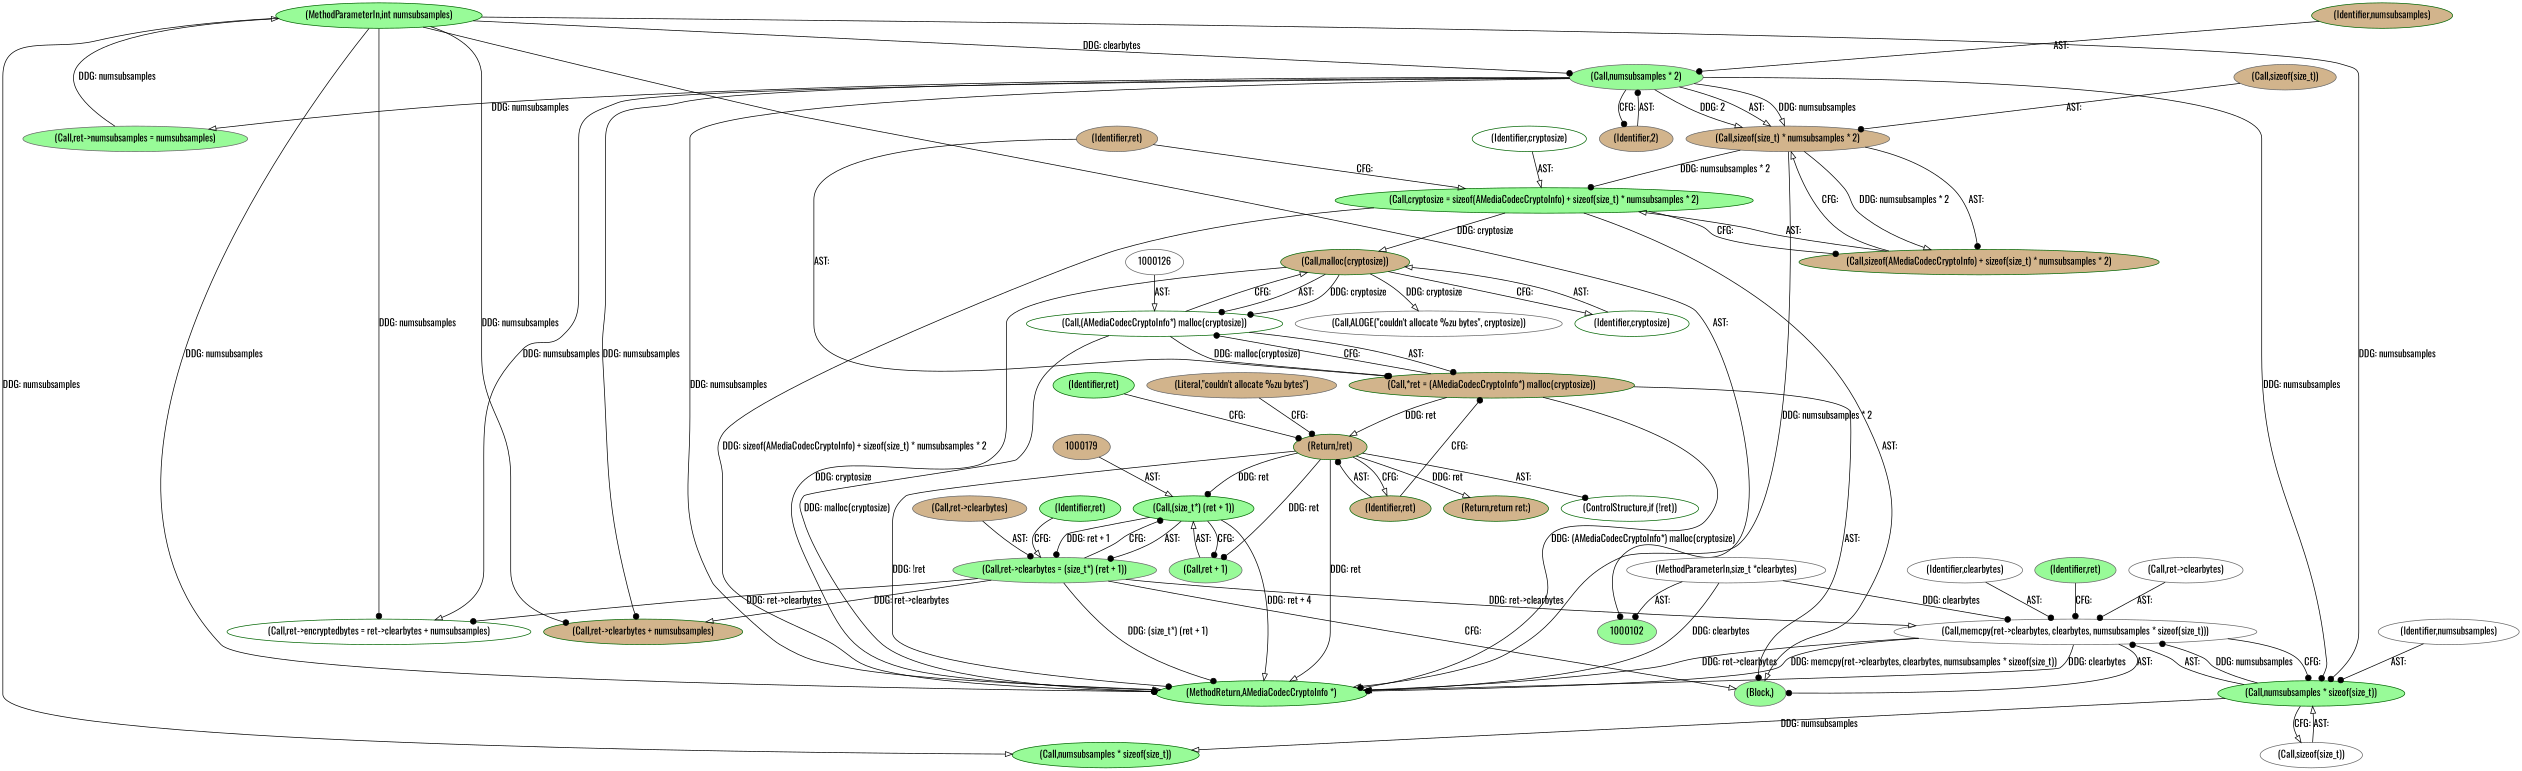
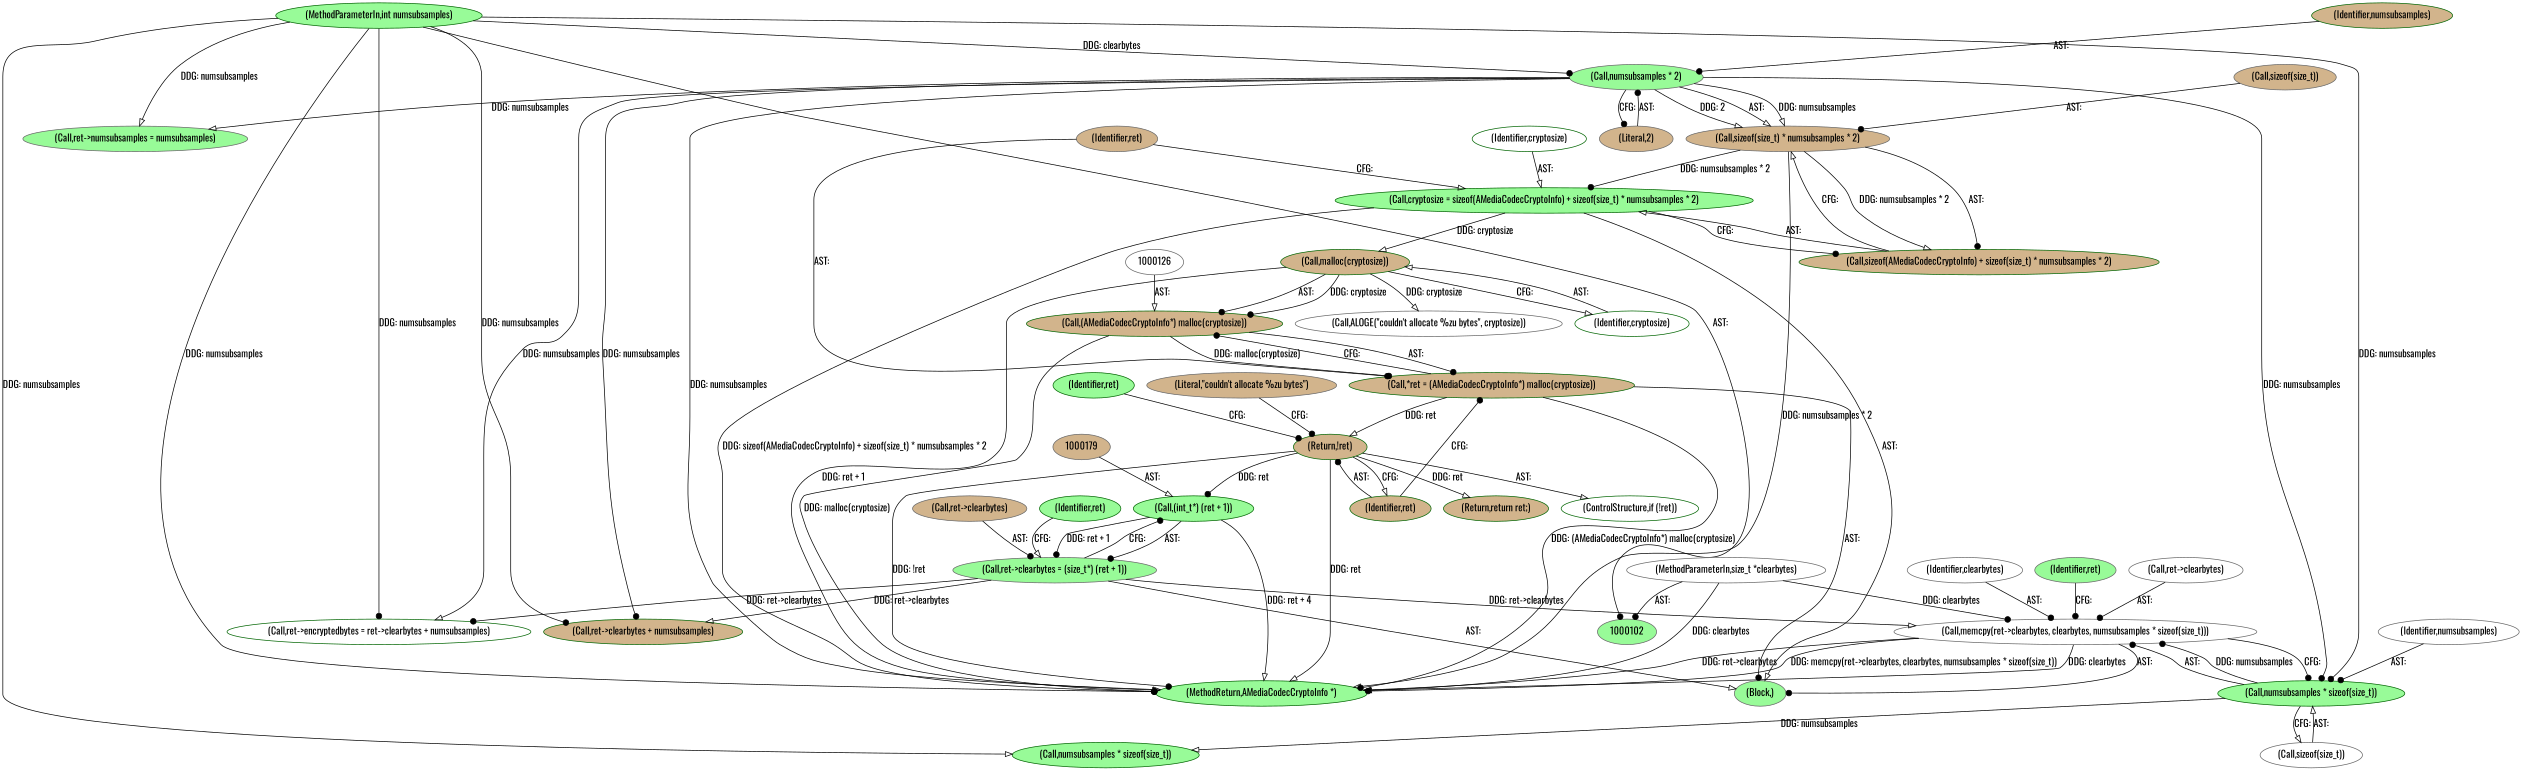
edge "(Call,ret->numsubsamples = numsubsamples)" -> "(MethodParameterIn,int numsubsamples)": reversed
node "(Identifier,2)": label "(Identifier,2)" -> "(Literal,2)"
edge "(Call,(AMediaCodecCryptoInfo*) malloc(cryptosize))" -> "(Call,malloc(cryptosize))": removed, label "CFG:"
node "(Call,(AMediaCodecCryptoInfo*) malloc(cryptosize))": fillcolor white -> tan
edge "(Return,!ret)" -> "(ControlStructure,if (!ret))": arrowhead dot -> onormal
edge "(Call,malloc(cryptosize))" -> "(MethodReturn,AMediaCodecCryptoInfo *)": label "DDG: cryptosize" -> "DDG: ret + 1"
node "(Call,(size_t*) (ret + 1))": label "(Call,(size_t*) (ret + 1))" -> "(Call,(int_t*) (ret + 1))"
node "(Call,ret + 1)": removed
edge "(Call,ret->clearbytes = (size_t*) (ret + 1))" -> "(Block,)": label "CFG: " -> "AST: "
edge "(Call,ret->clearbytes = (size_t*) (ret + 1))" -> "(MethodReturn,AMediaCodecCryptoInfo *)": removed, label "DDG: (size_t*) (ret + 1)"
